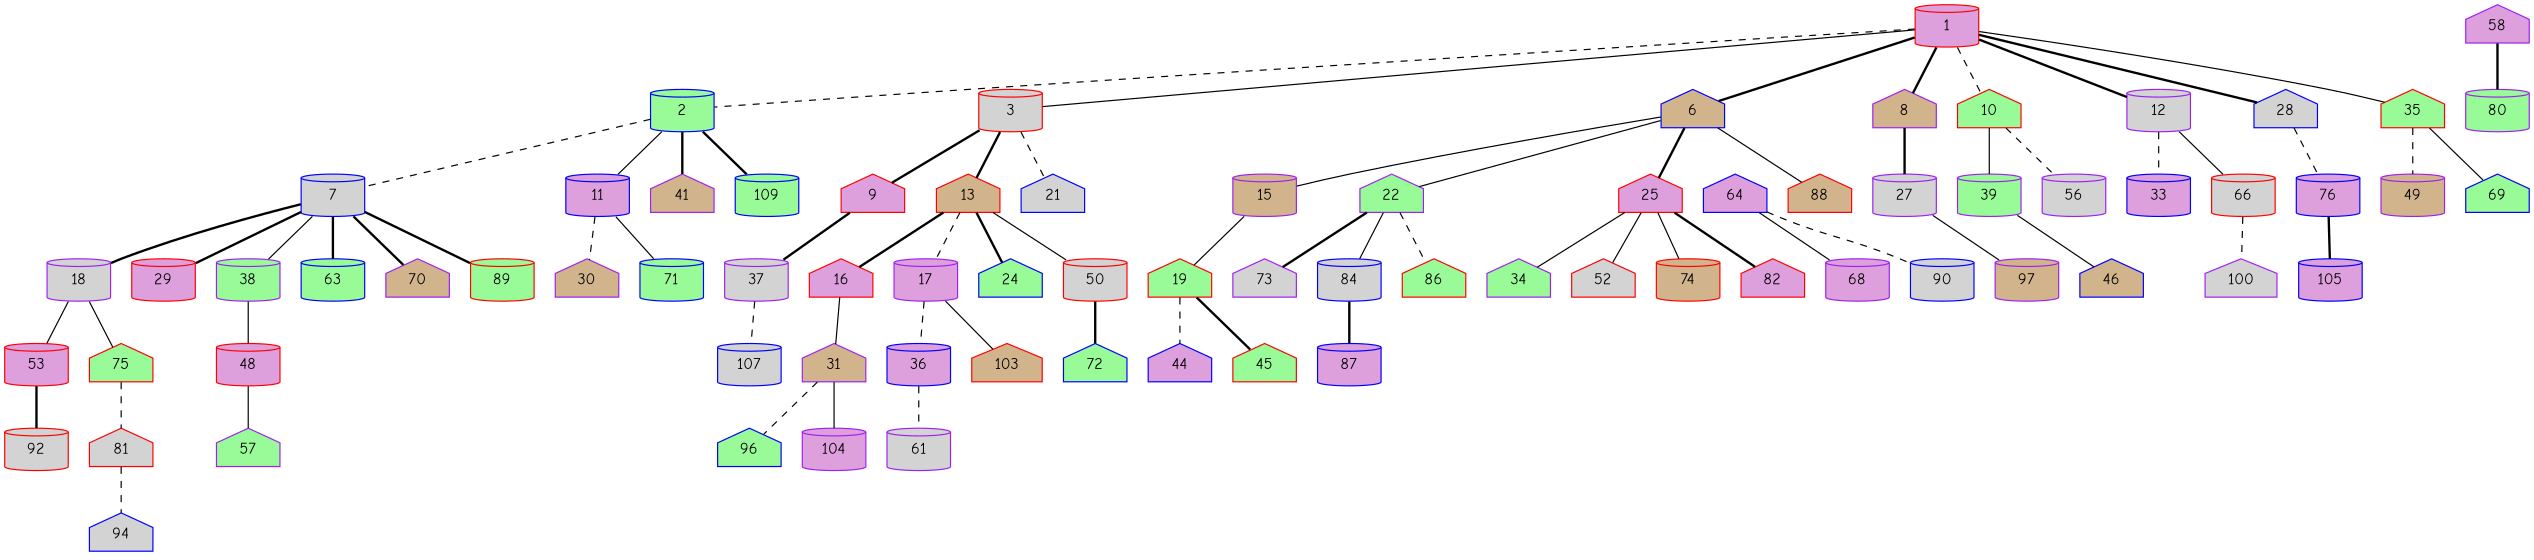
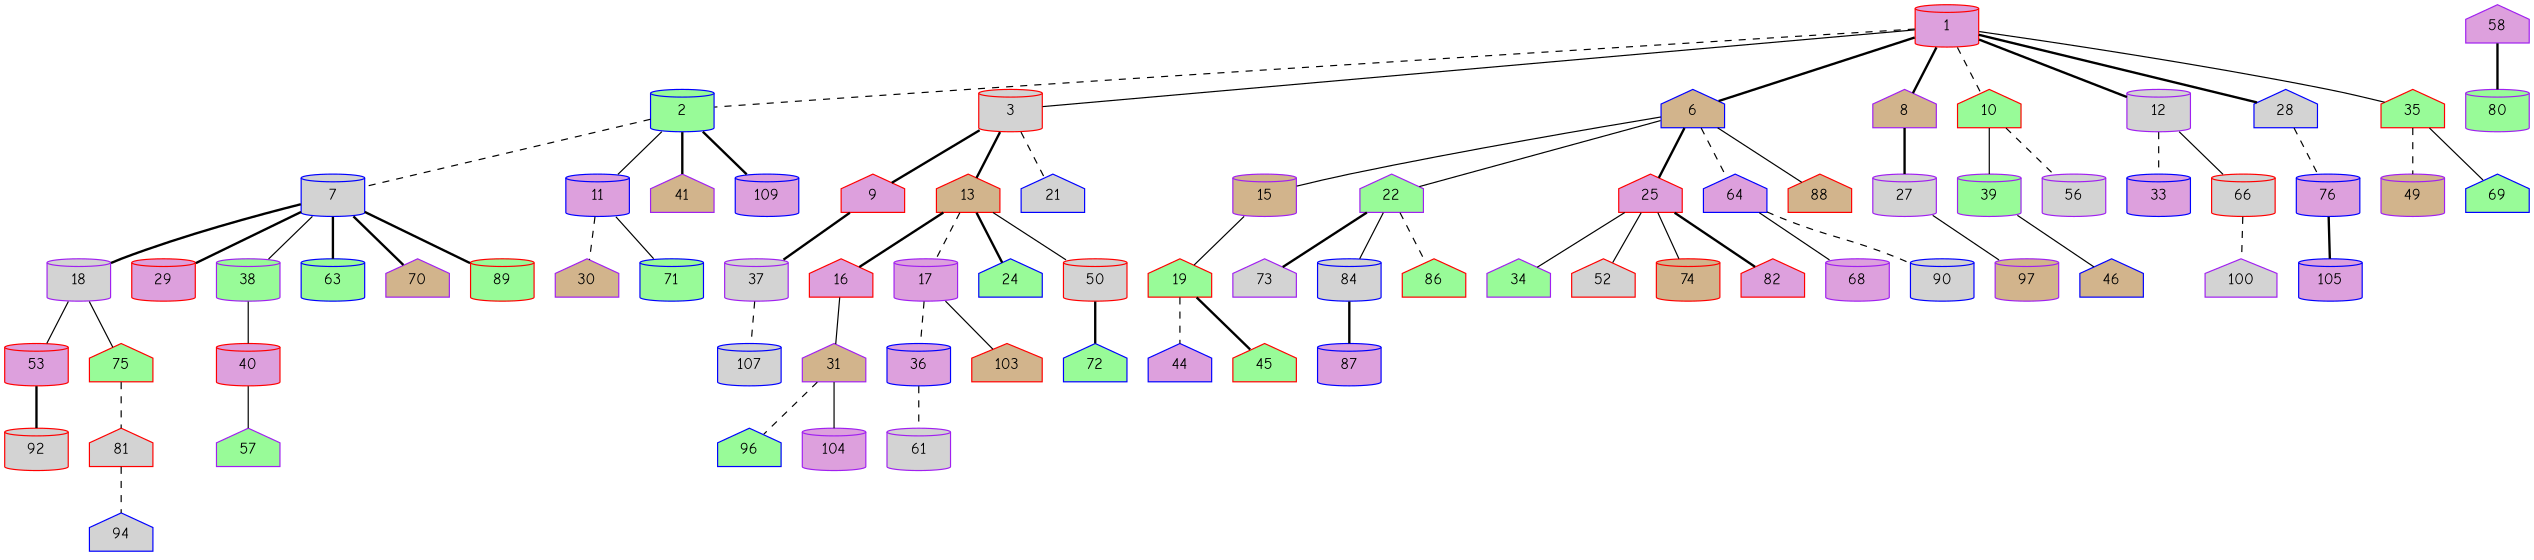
edge "6" -- "64": added
node "109": fillcolor palegreen -> plum
node "48": label "48" -> "40"
